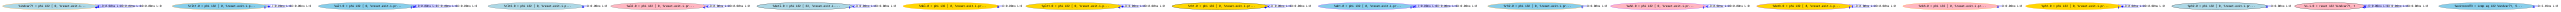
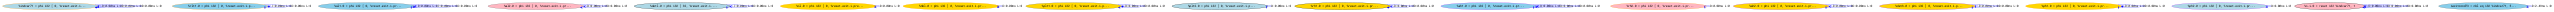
node "%rlt2.0 = phi i32 [ 0, %reset.exit.i.p...": removed
node "%il.0 = phi i32 [ 0, %reset.exit.i.pre...": added
node "%plt2.0 = phi i32 [ 0, %reset.exit.i.p...": added
node "%rh2.0 = phi i32 [ 0, %reset.exit.i.pr...": fillcolor skyblue -> lightpink
node "%ah2.0 = phi i32 [ 0, %reset.exit.i.pr...": fillcolor lightpink -> gold
node "%nbh.0 = phi i32 [ 0, %reset.exit.i.pr...": removed
node "%ph2.0 = phi i32 [ 0, %reset.exit.i.pr...": color black -> purple
node "%exitcond73 = icmp eq i32 %indvar71, 5...": label "%exitcond73 = icmp eq i32 %indvar71, 5..." -> "%exitcond73 = nbl eq i32 %indvar71, 5..."
